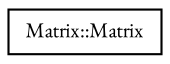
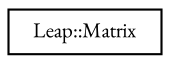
node "Matrix::Matrix": label "Matrix::Matrix" -> "Leap::Matrix"
